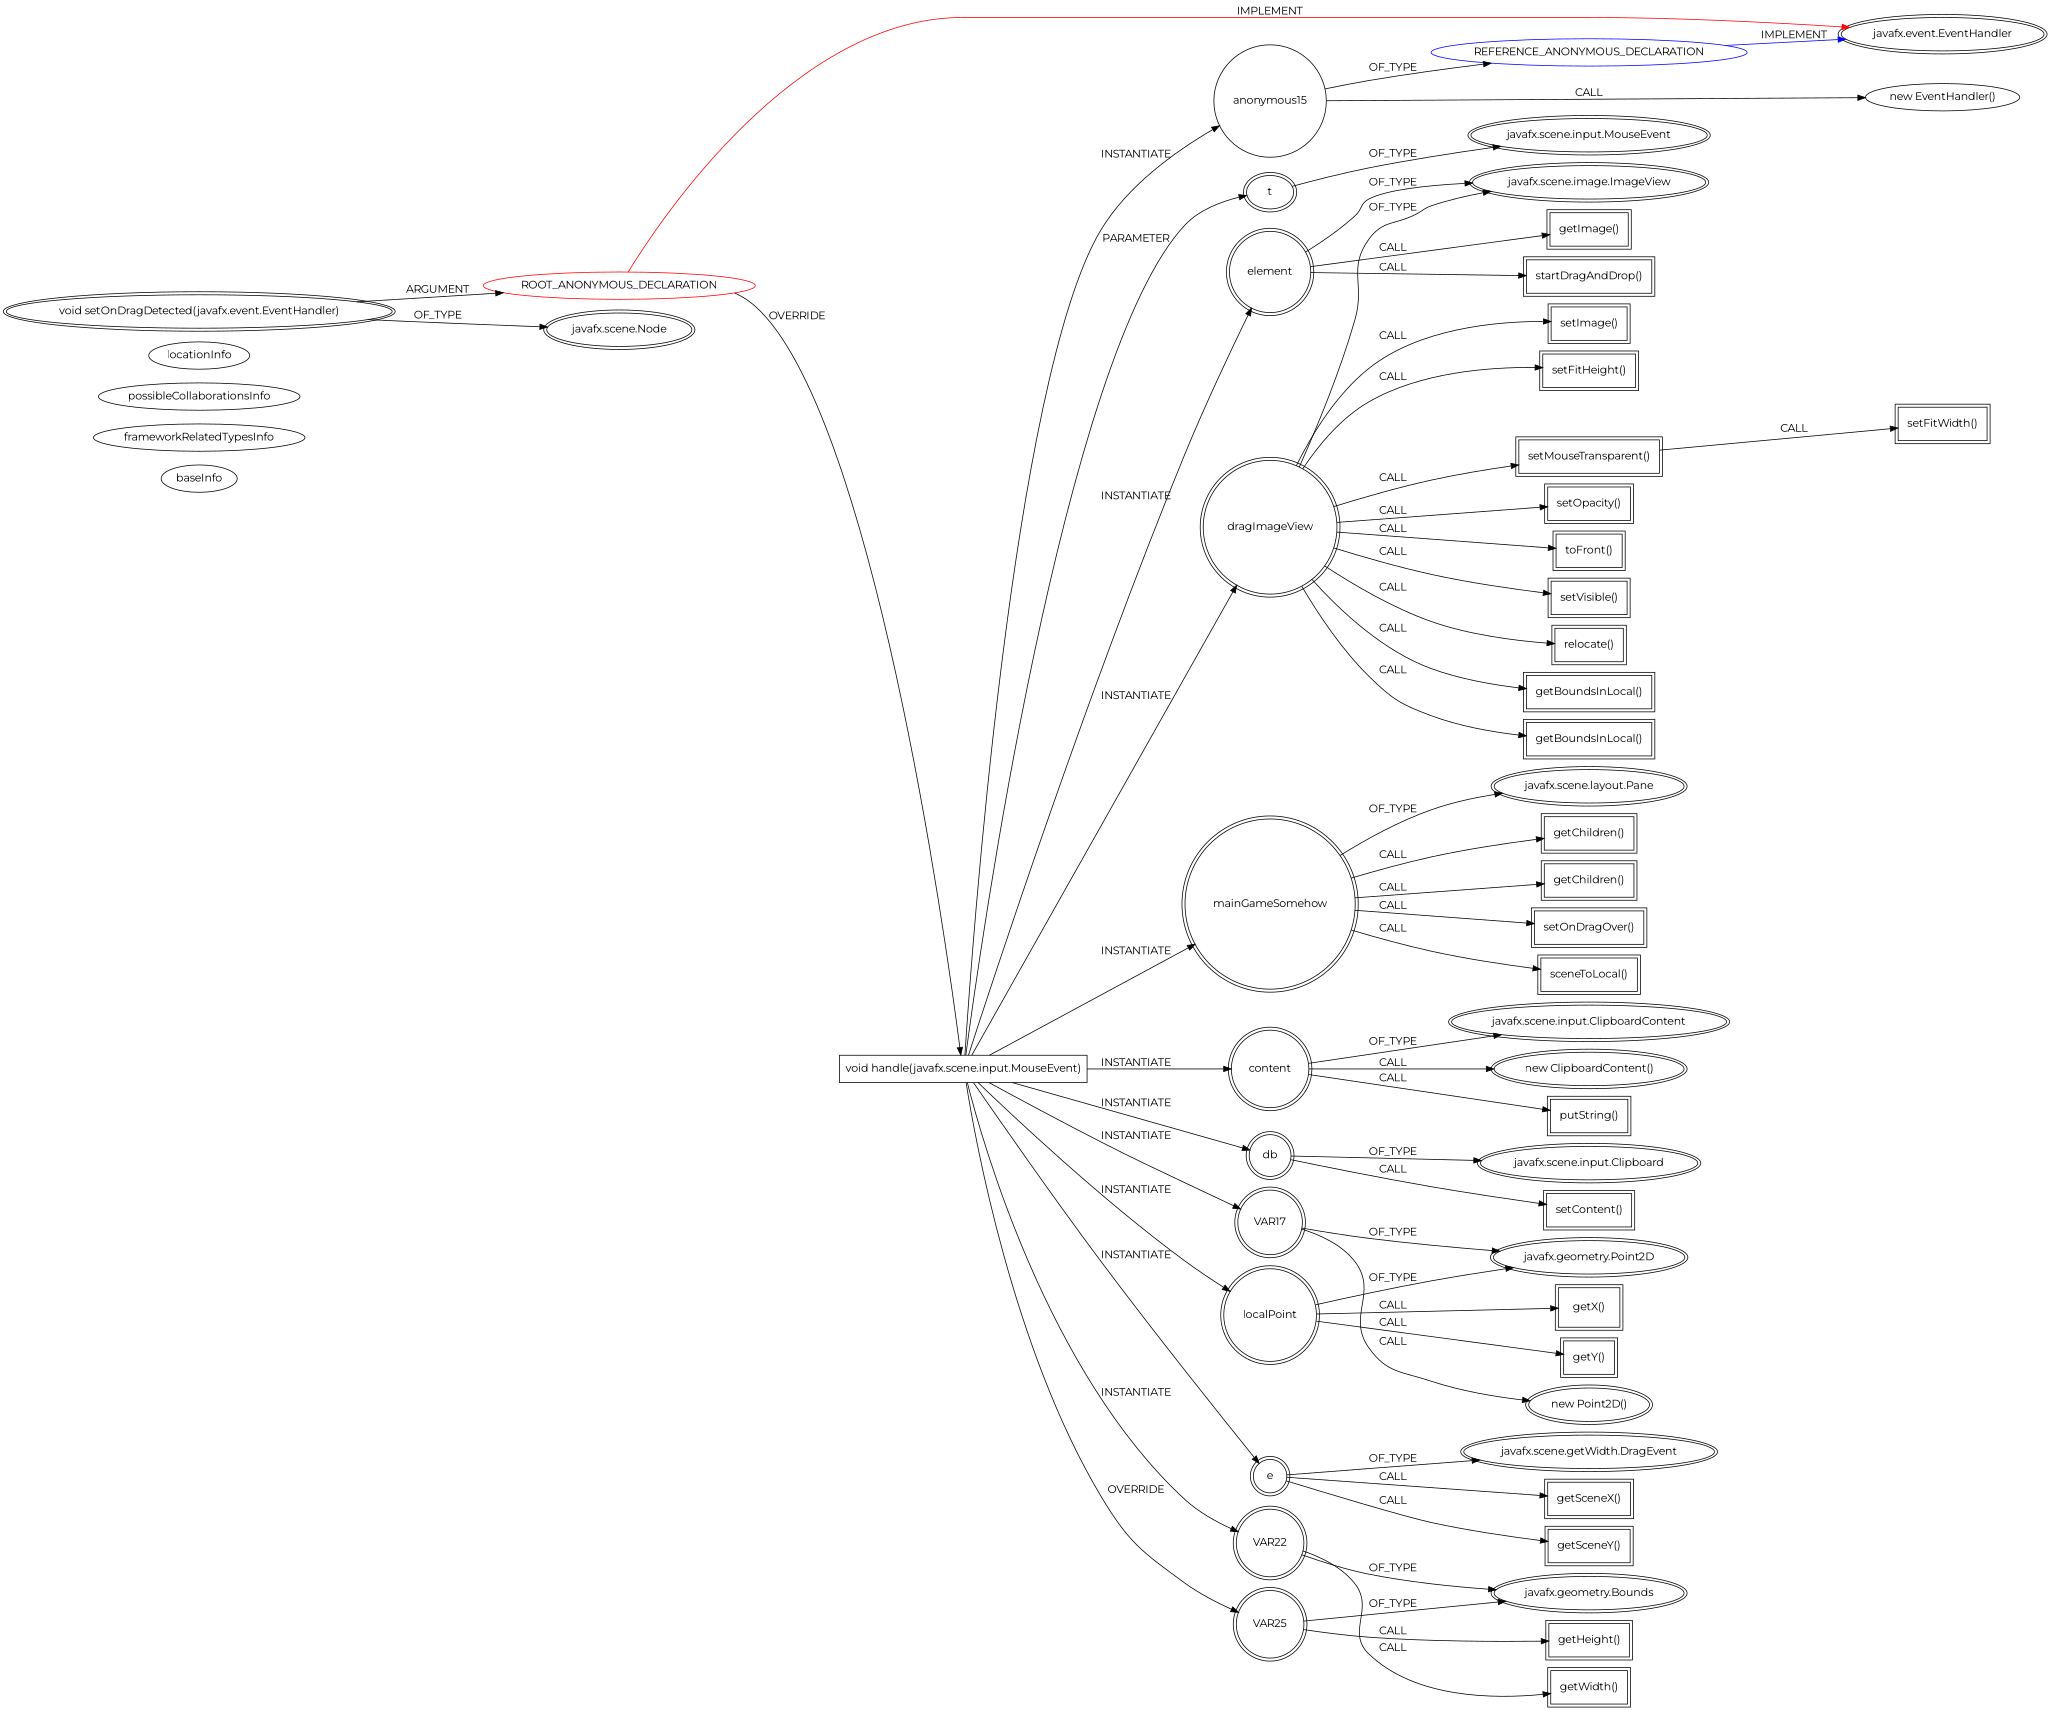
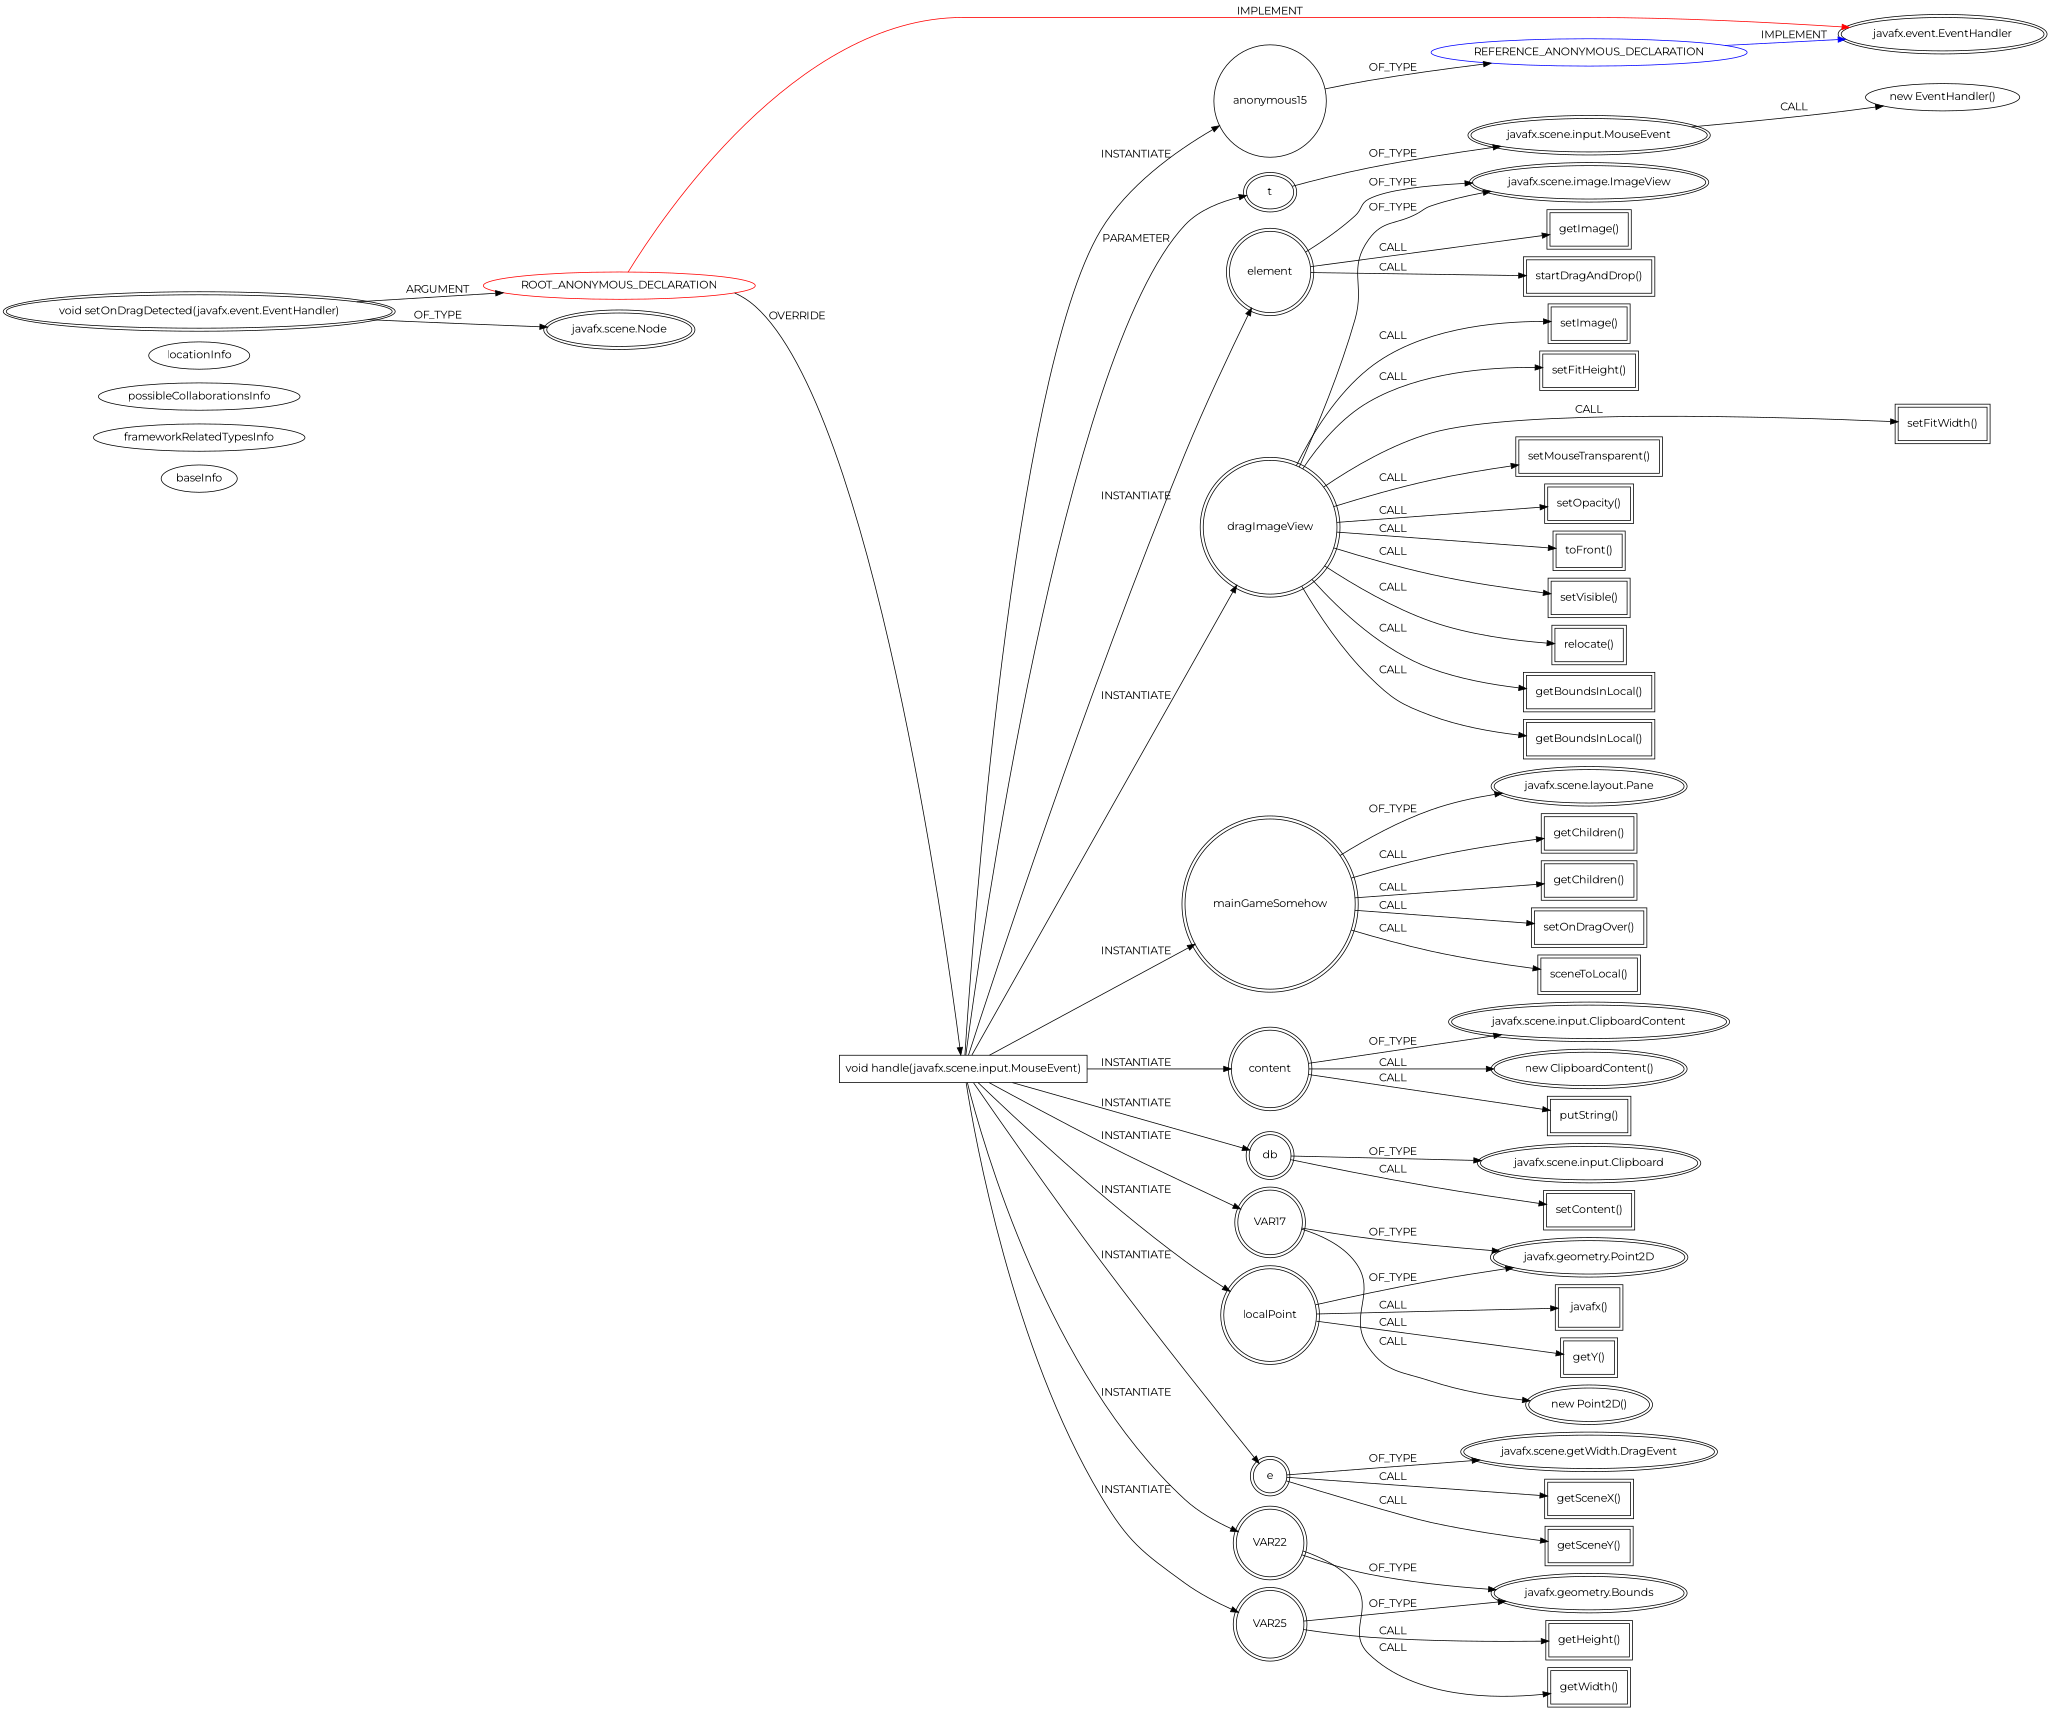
edge "anonymous15" -> "new EventHandler()": now "javafx.scene.input.MouseEvent" -> "new EventHandler()"
edge "setMouseTransparent()" -> "setFitWidth()": now "dragImageView" -> "setFitWidth()"
node "getX()": label "getX()" -> "javafx()"
edge "void handle(javafx.scene.input.MouseEvent)" -> "VAR25": label "OVERRIDE" -> "INSTANTIATE"
